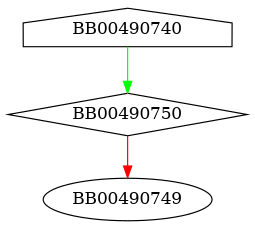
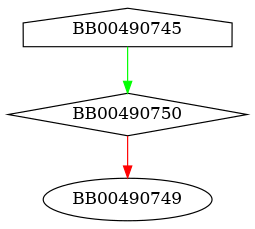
node "BB00490740": label "BB00490740" -> "BB00490745"
